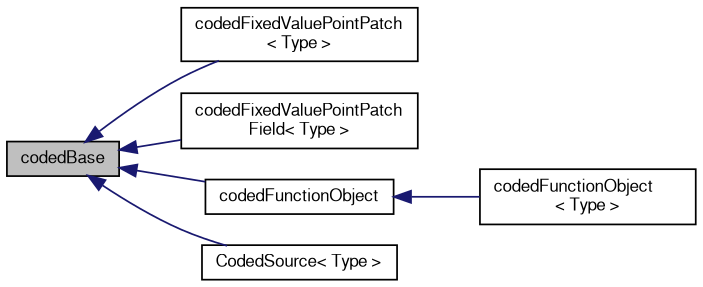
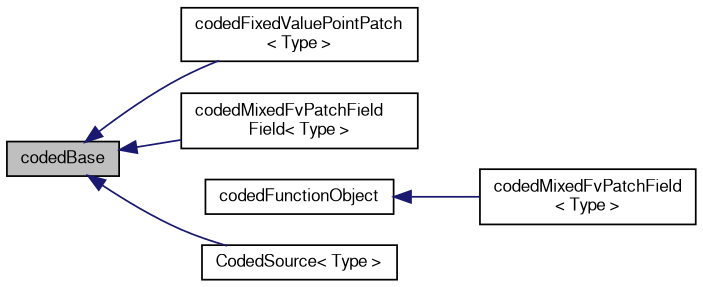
node "codedFixedValuePointPatch Field< Type >": label "codedFixedValuePointPatch Field< Type >" -> "codedMixedFvPatchField Field< Type >"
edge "codedFunctionObject" -> "codedBase": removed
node "codedFunctionObject < Type >": label "codedFunctionObject < Type >" -> "codedMixedFvPatchField < Type >"
